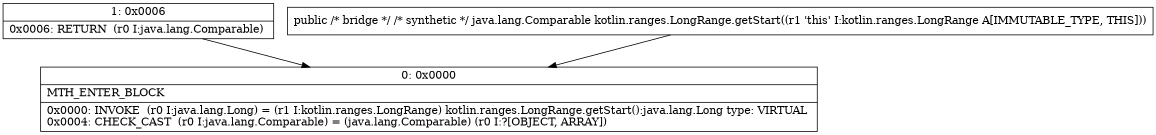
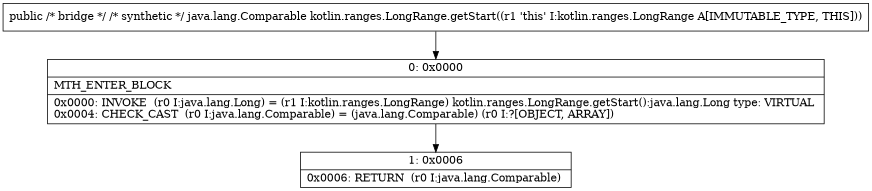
edge "1: 0x0006" -> "0: 0x0000": reversed
